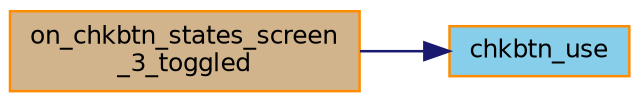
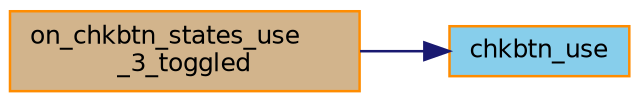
node "on_chkbtn_states_screen _3_toggled": label "on_chkbtn_states_screen _3_toggled" -> "on_chkbtn_states_use _3_toggled"
